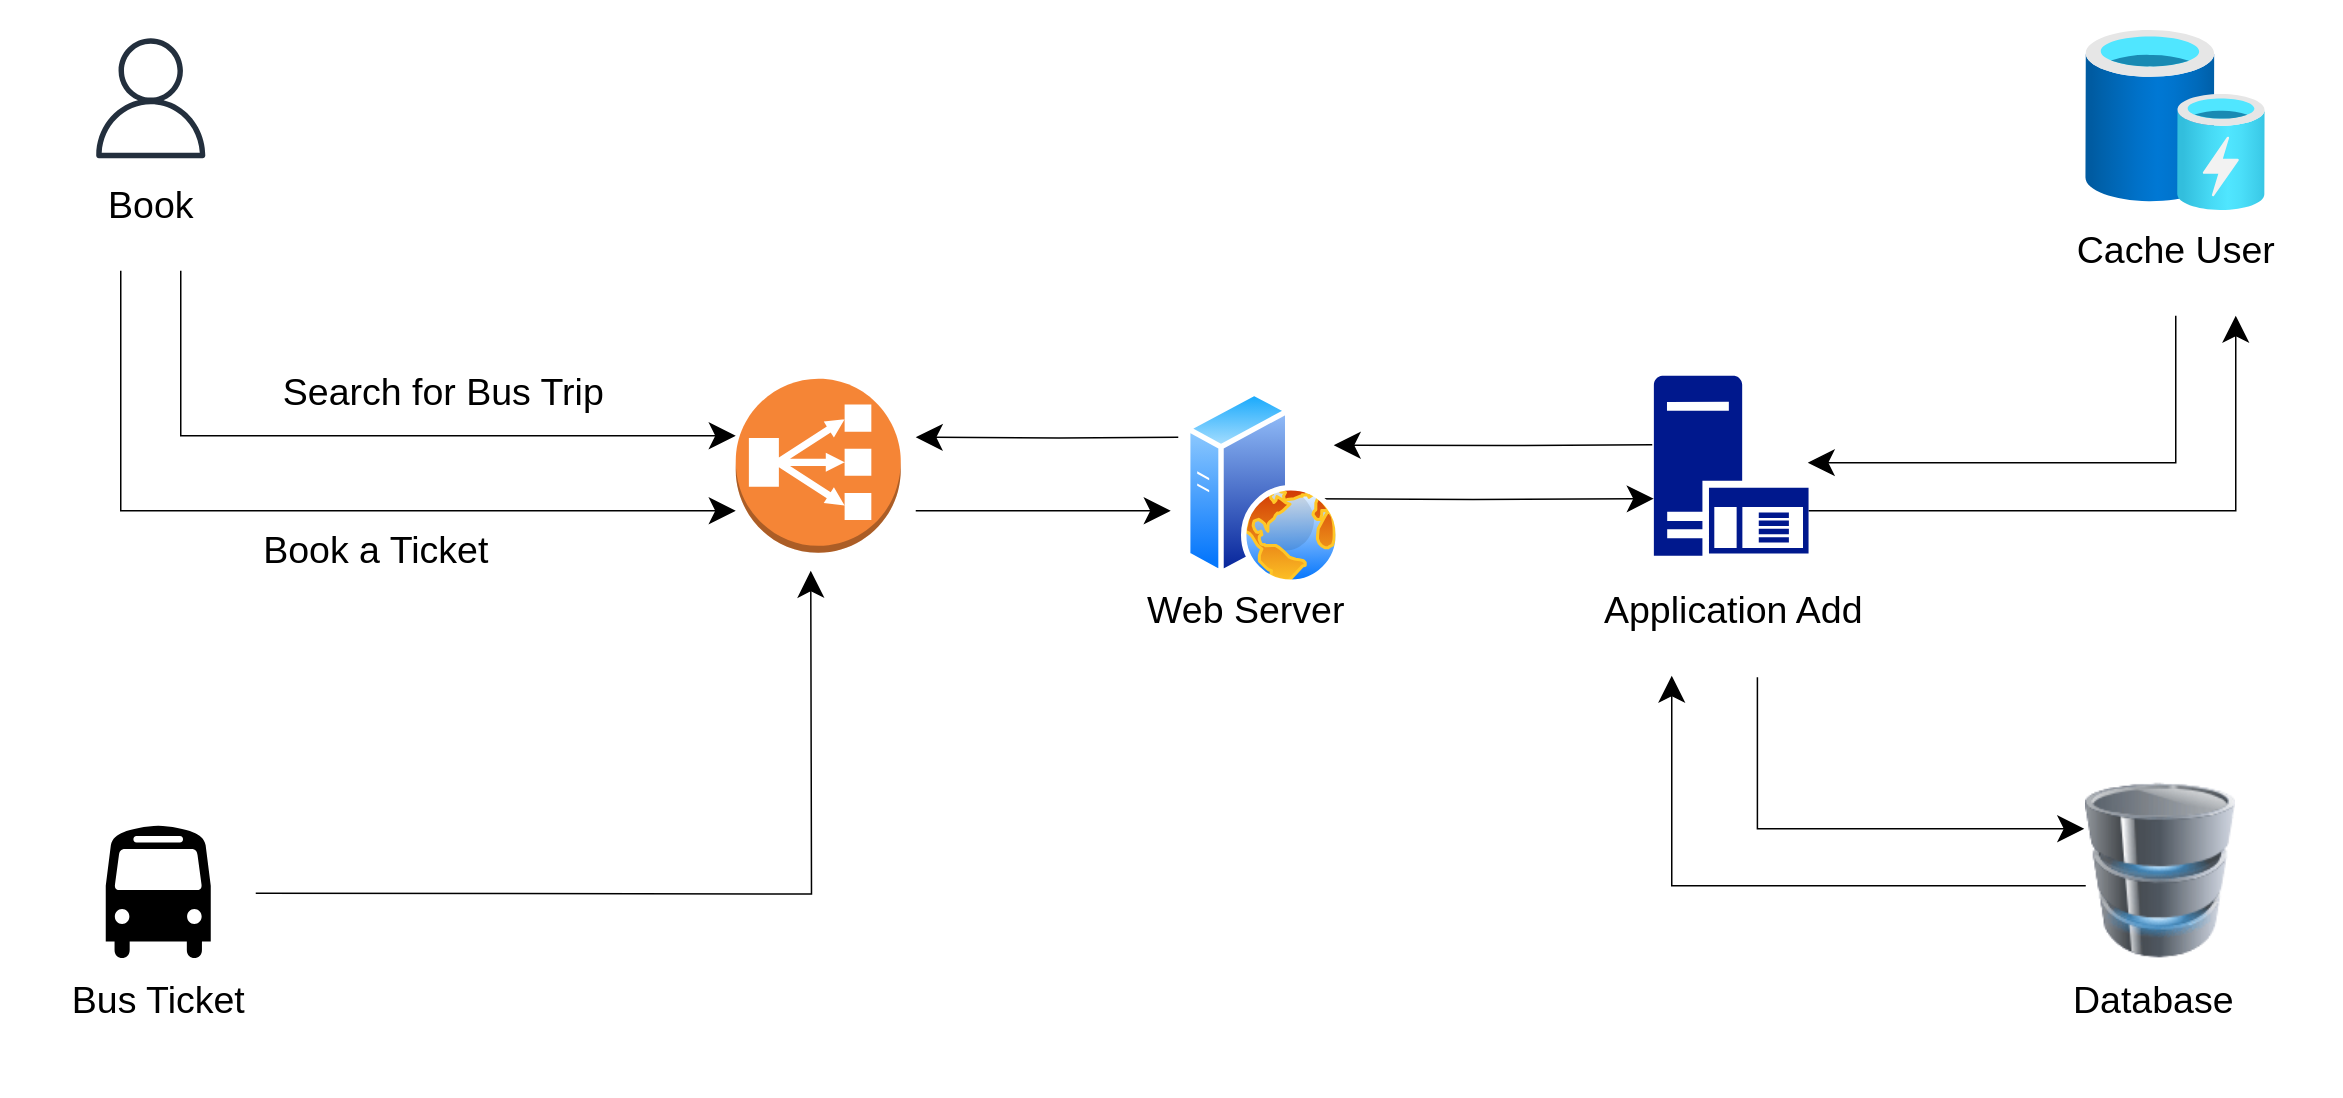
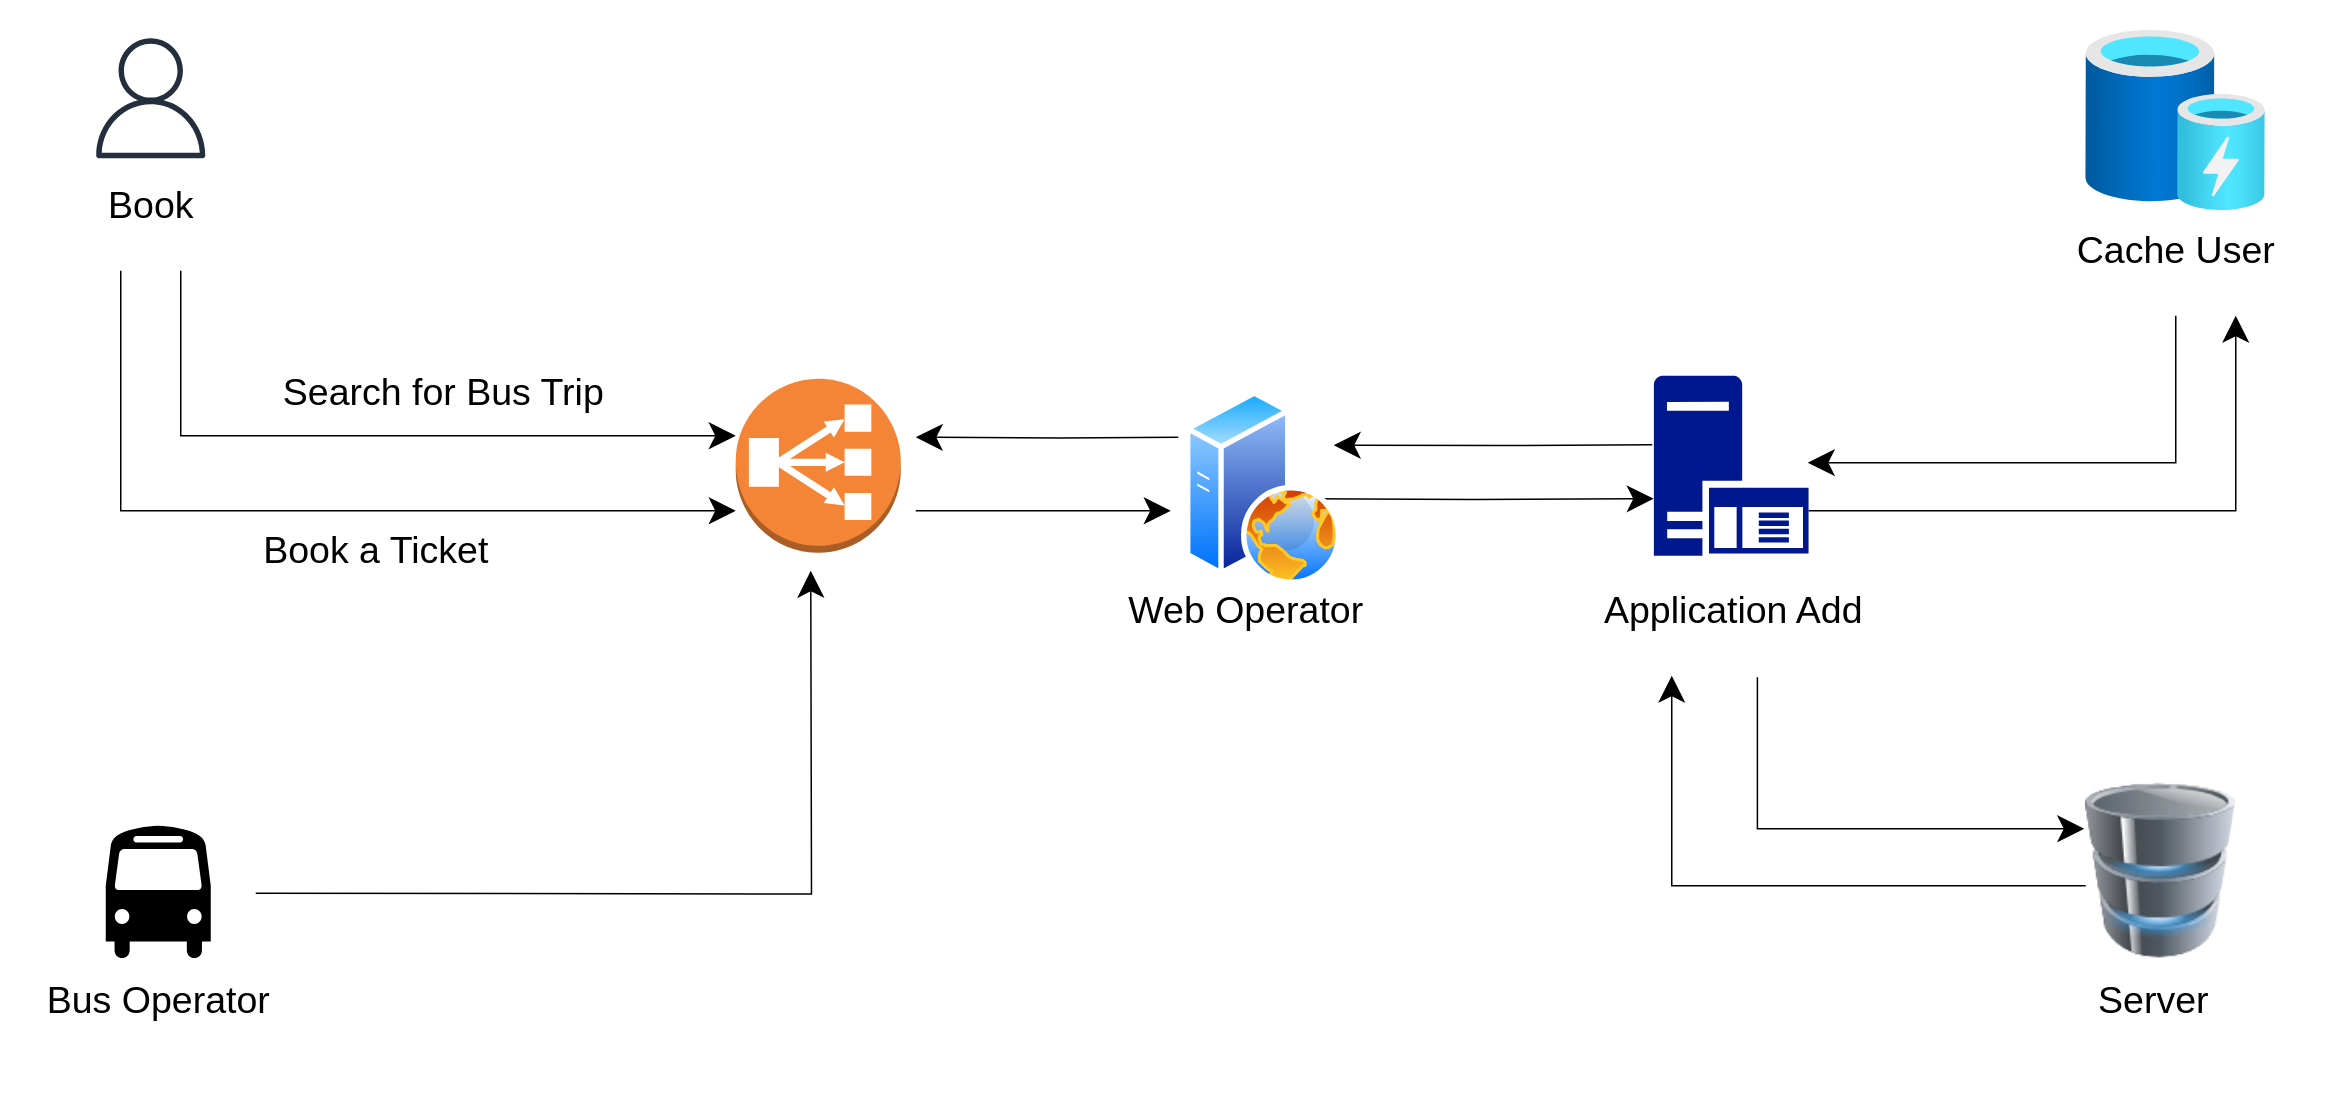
node "Web Server": label "Web Server" -> "Web Operator"
node "Bus Ticket": label "Bus Ticket" -> "Bus Operator"
node "Database": label "Database" -> "Server"
